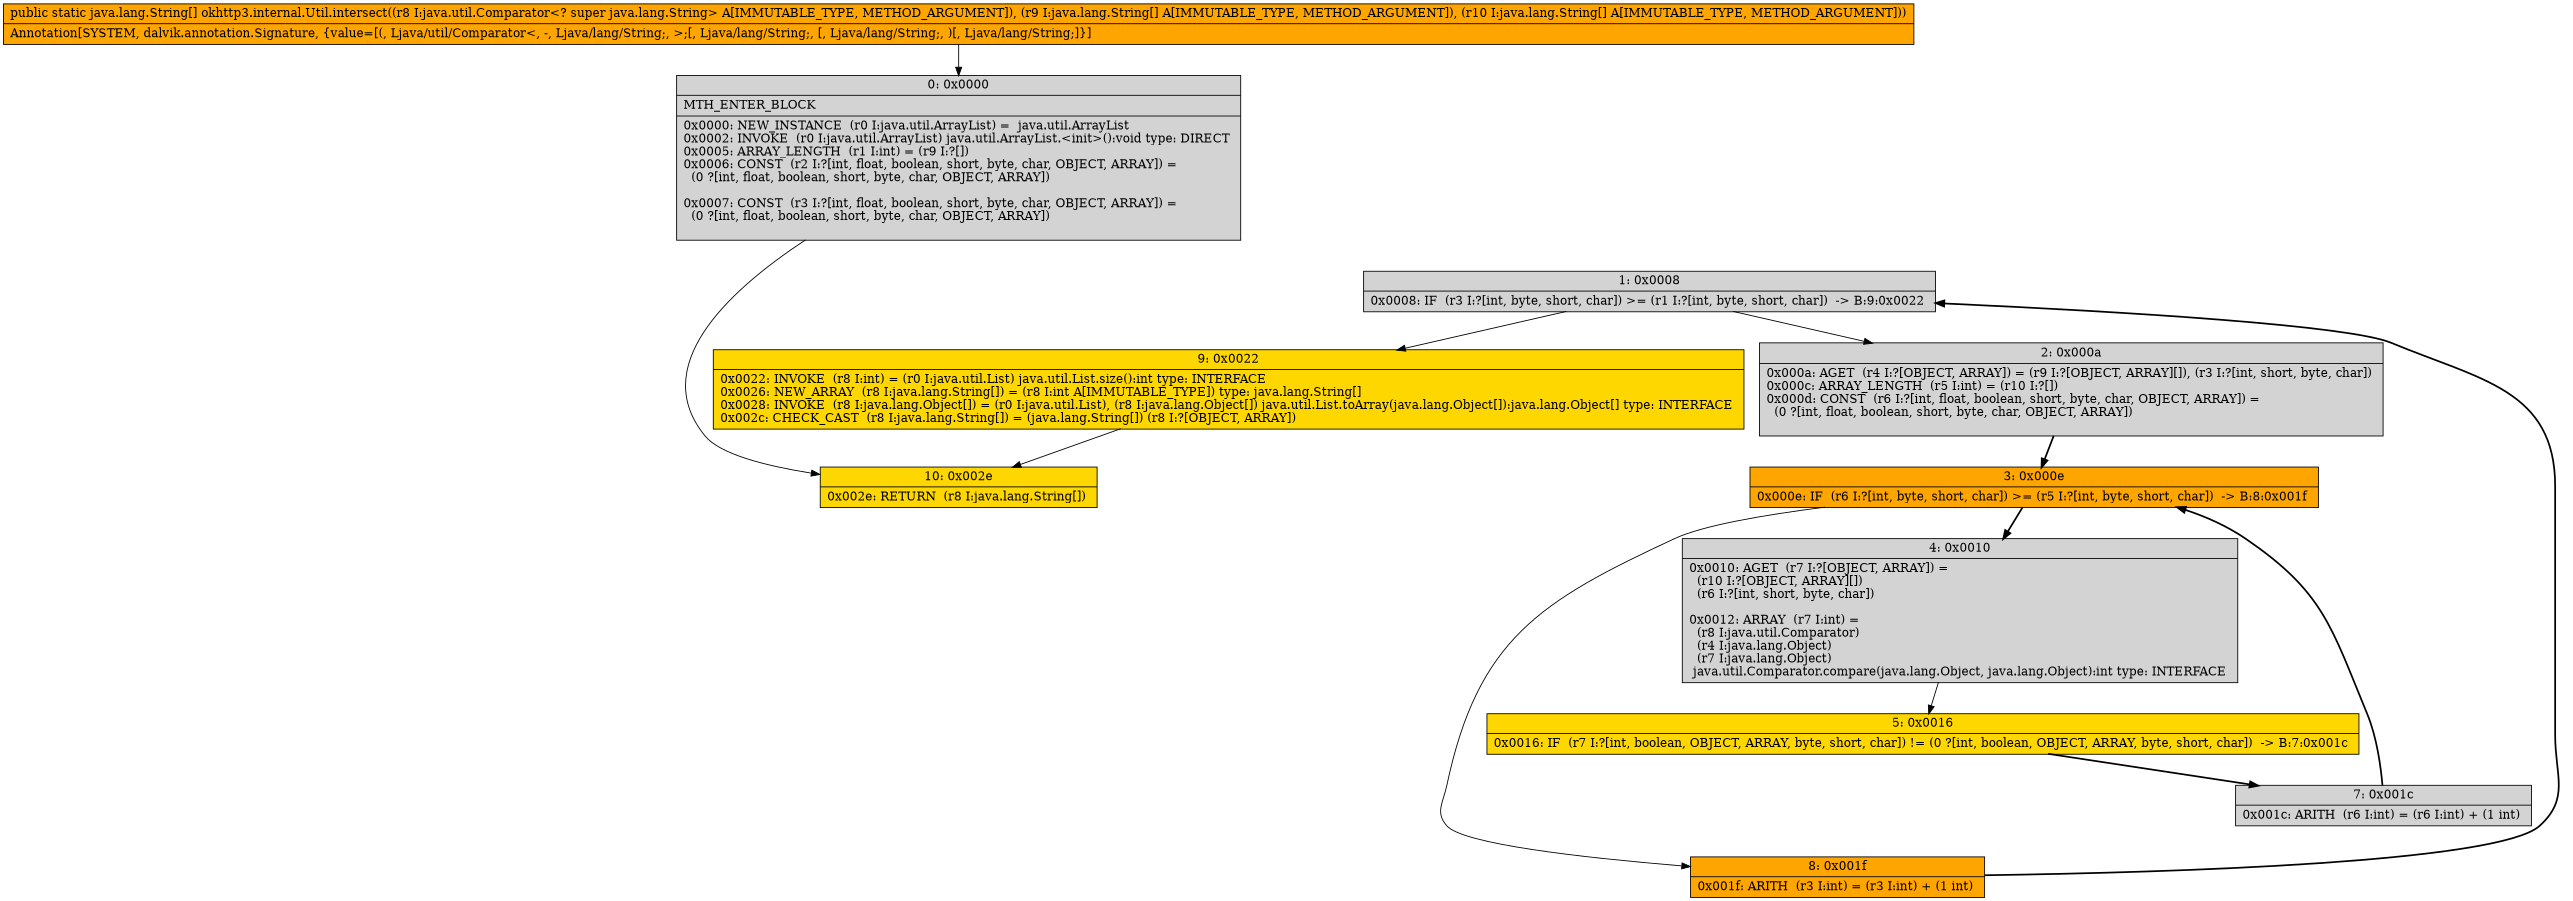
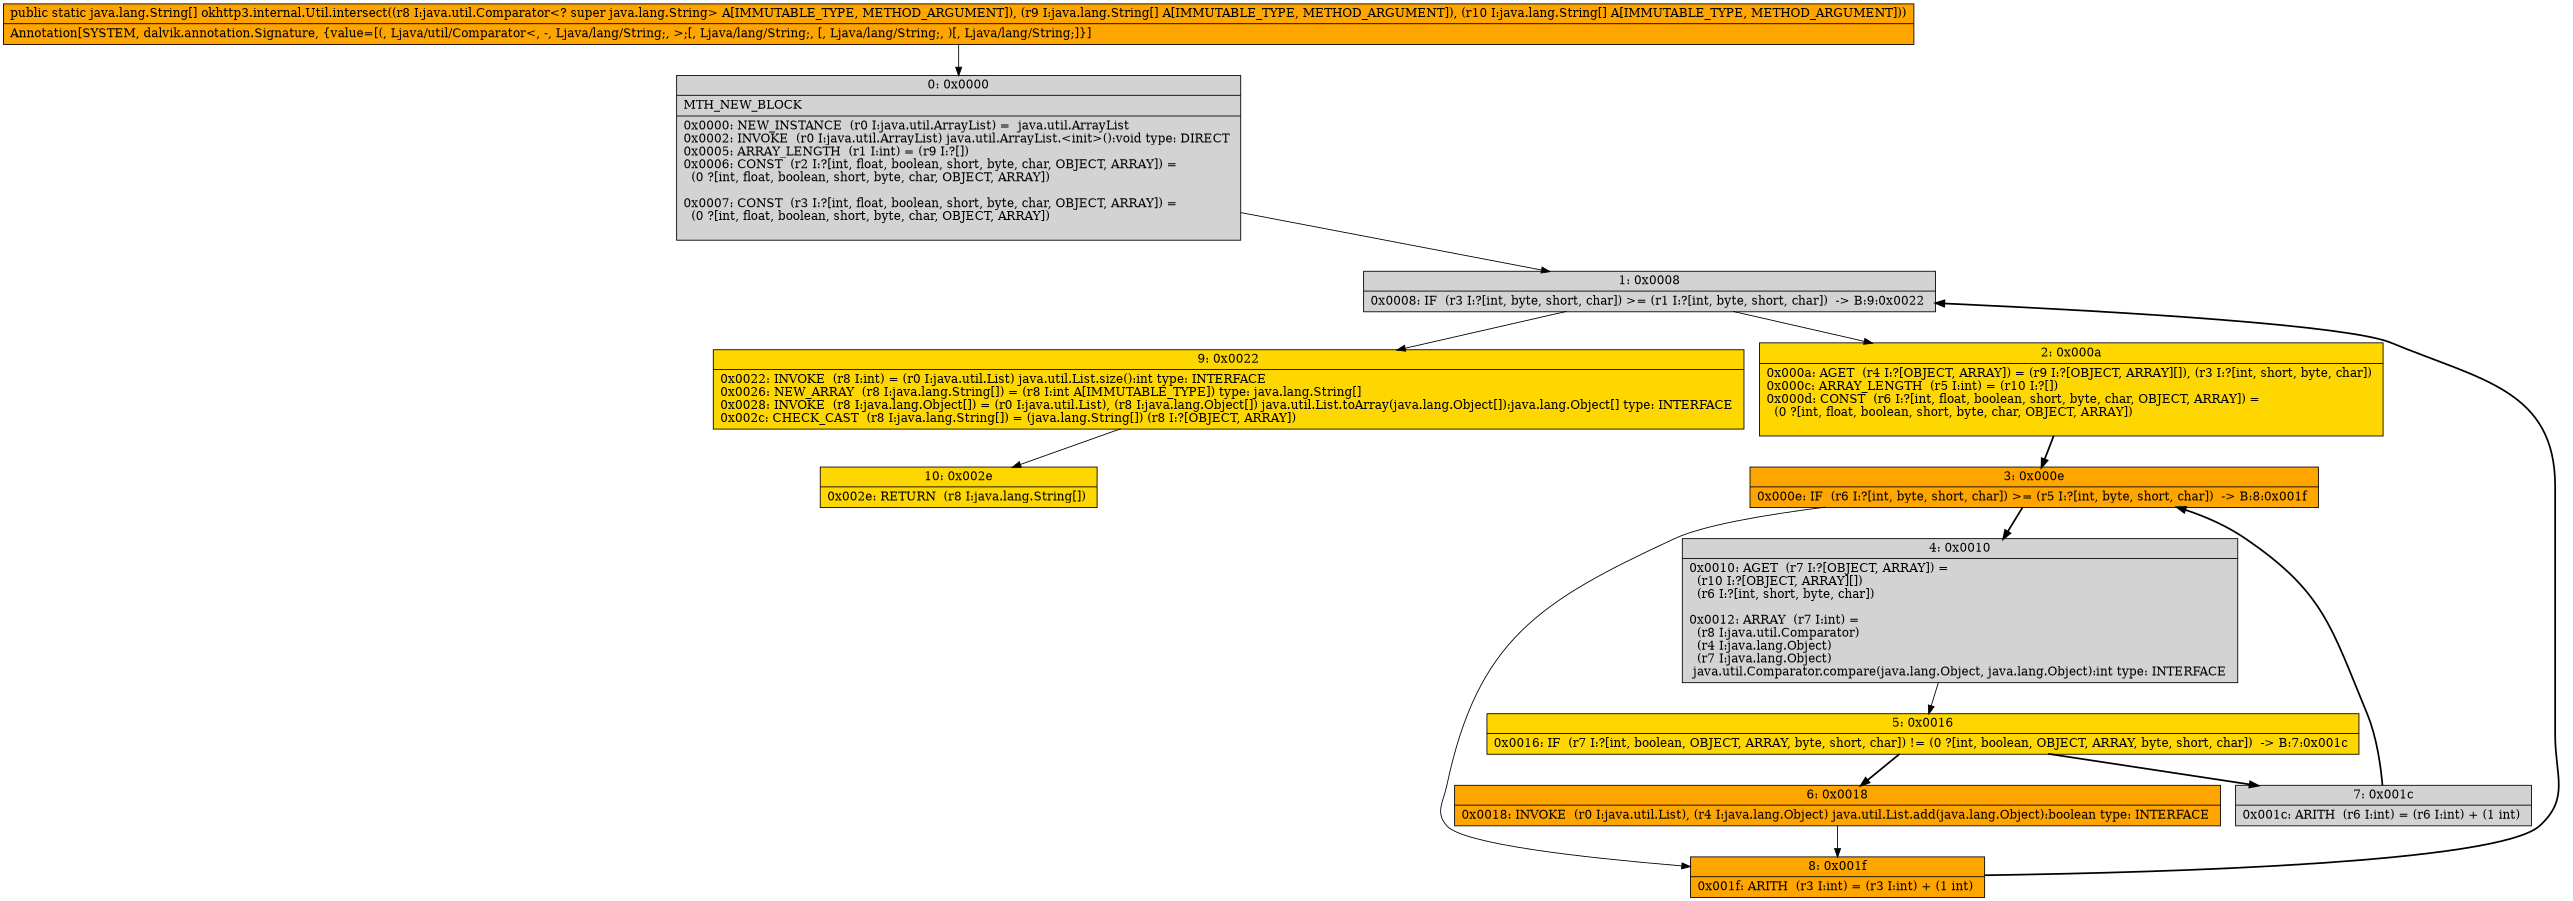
node "0: 0x0000": text "MTH_ENTER_BLOCK" -> "MTH_NEW_BLOCK"
edge "0: 0x0000" -> "10: 0x002e": now "0: 0x0000" -> "1: 0x0008"
node "2: 0x000a": fillcolor lightgrey -> gold
node "6: 0x0018": added
